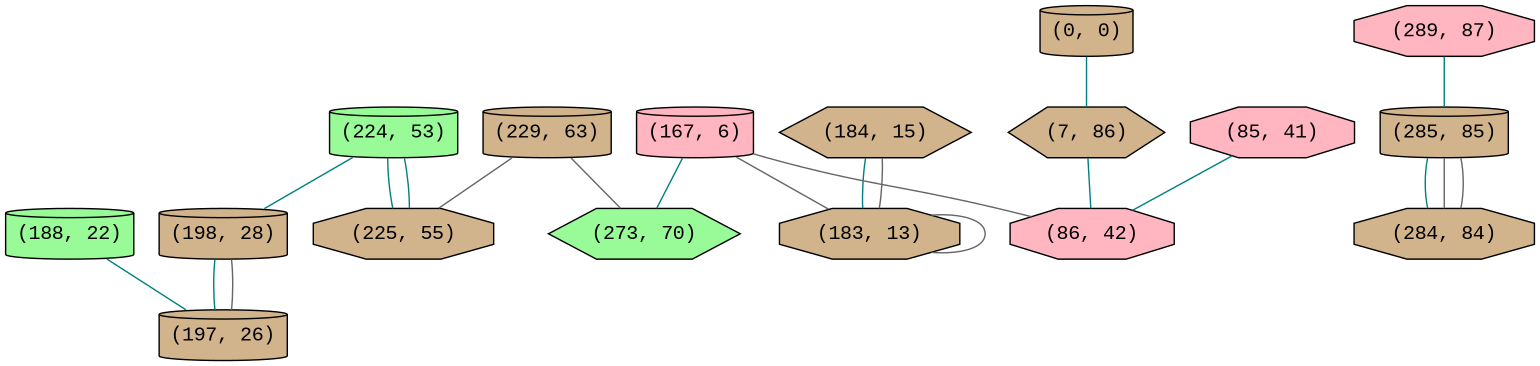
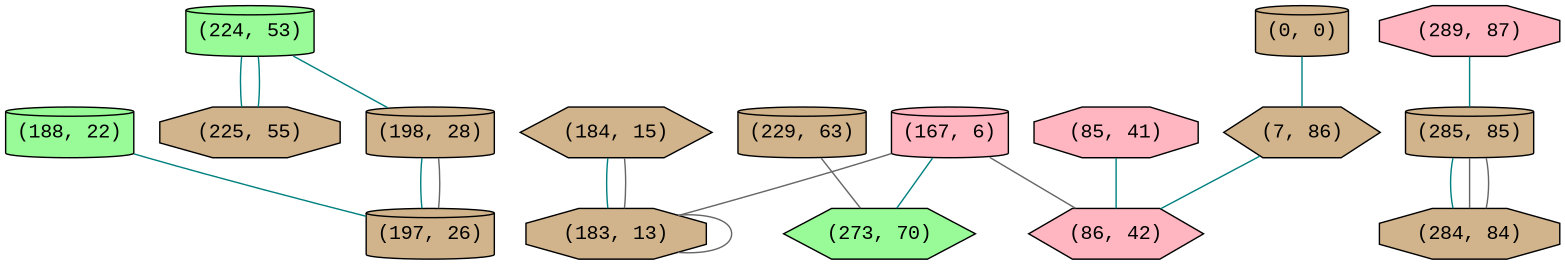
edge "(229, 63)" -- "(225, 55)": removed
node "(86, 42)": shape octagon -> hexagon
